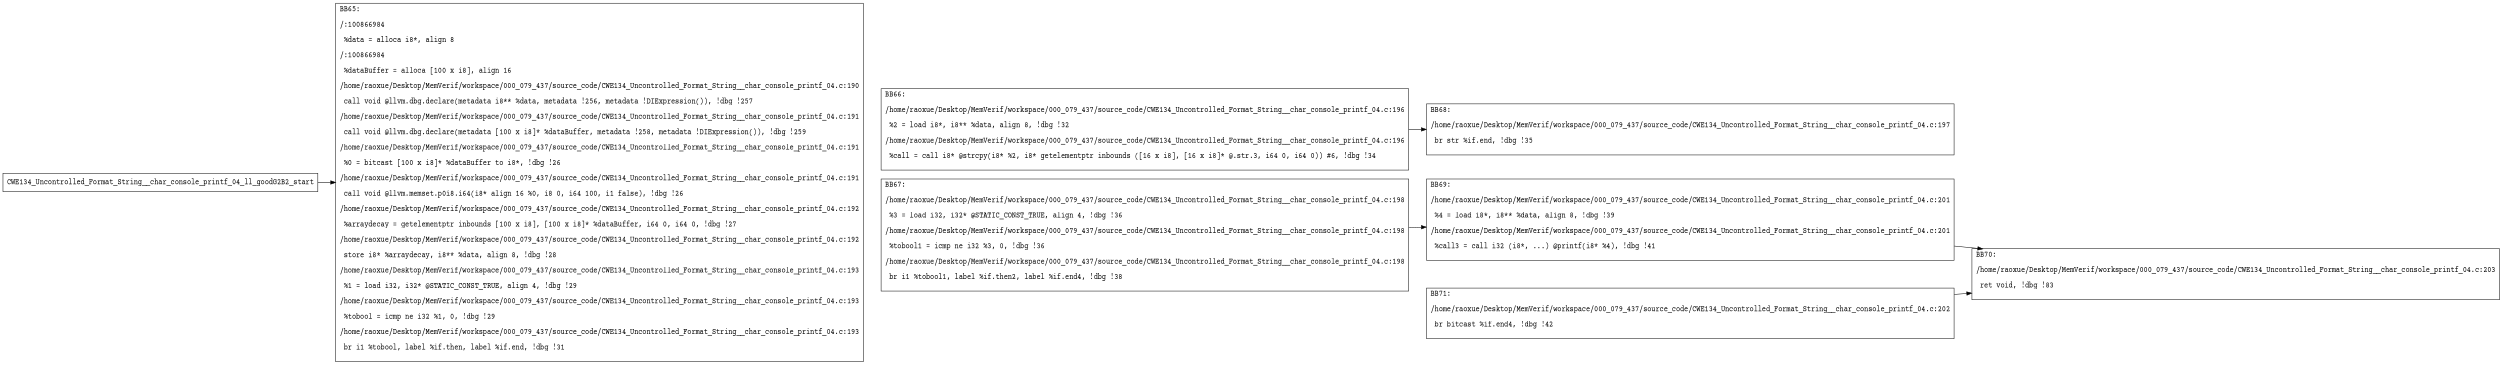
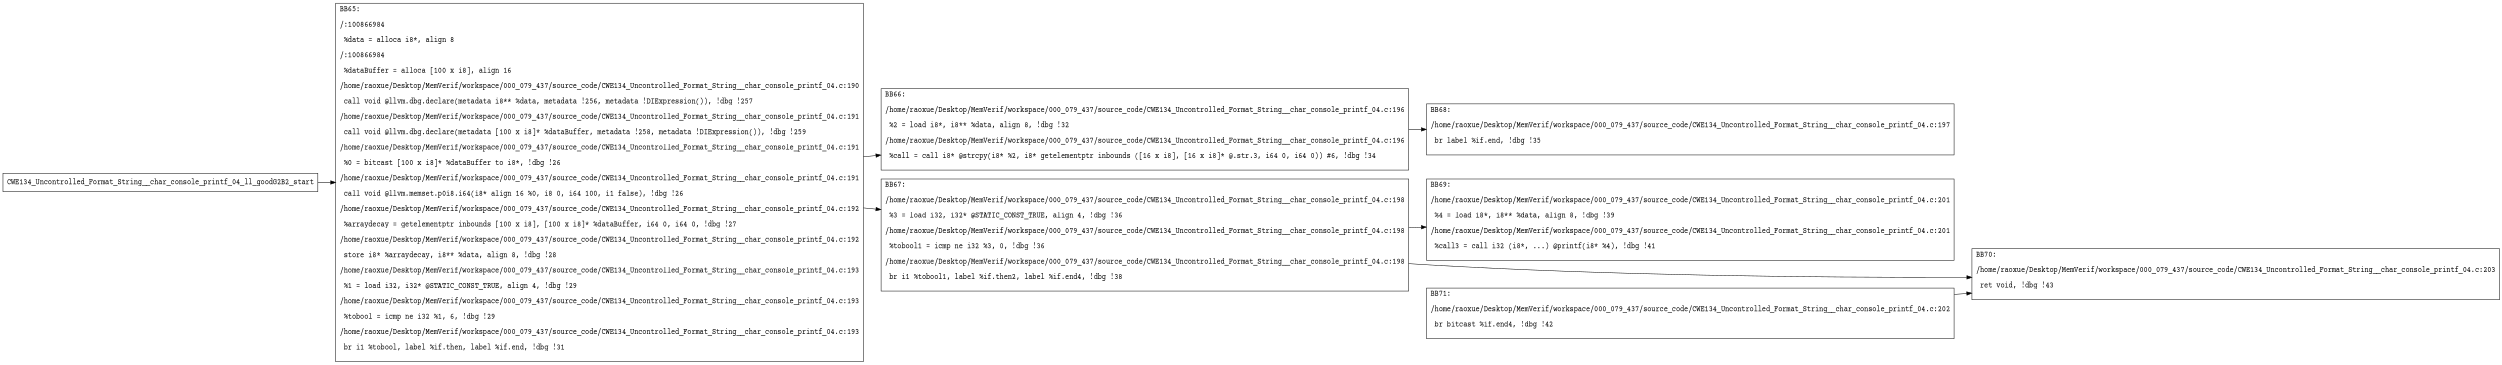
node "BB68:": text "br str %if.end, !dbg !35" -> "br label %if.end, !dbg !35"
edge "BB65:" -> "BB66:": added
edge "BB65:" -> "BB67:": added
edge "BB69:" -> "BB70:": now "BB67:" -> "BB70:"
node "BB70:": text "ret void, !dbg !83" -> "ret void, !dbg !43"
node "BB65:": text "%tobool = icmp ne i32 %1, 0, !dbg !29" -> "%tobool = icmp ne i32 %1, 6, !dbg !29"
